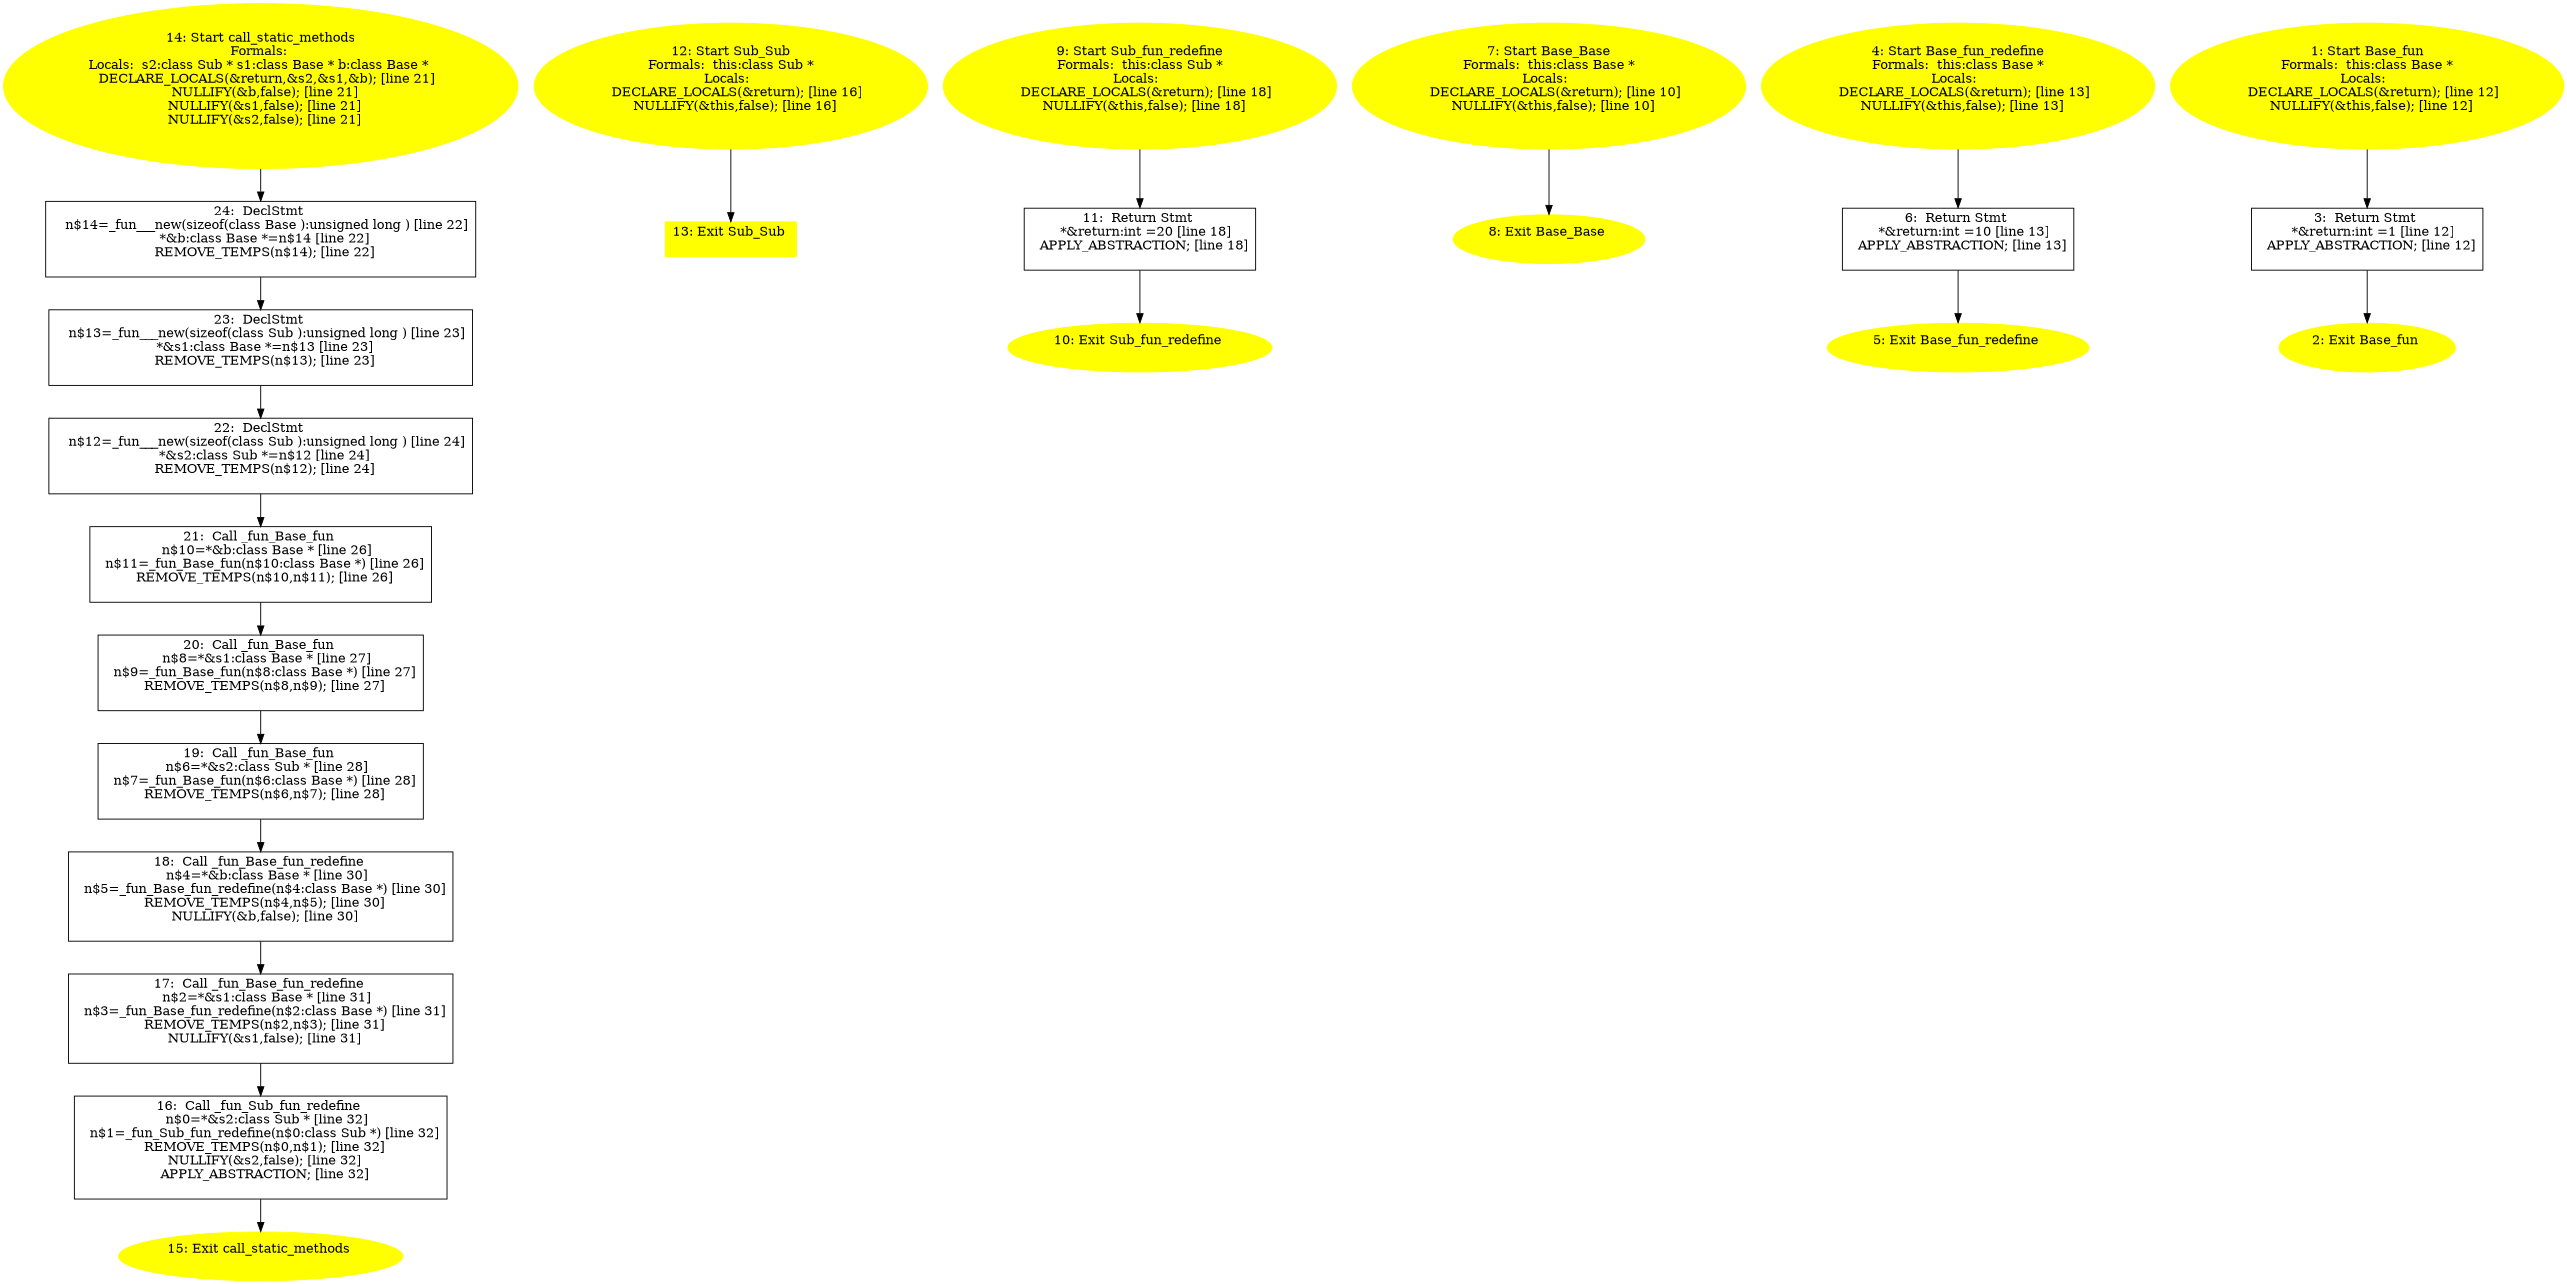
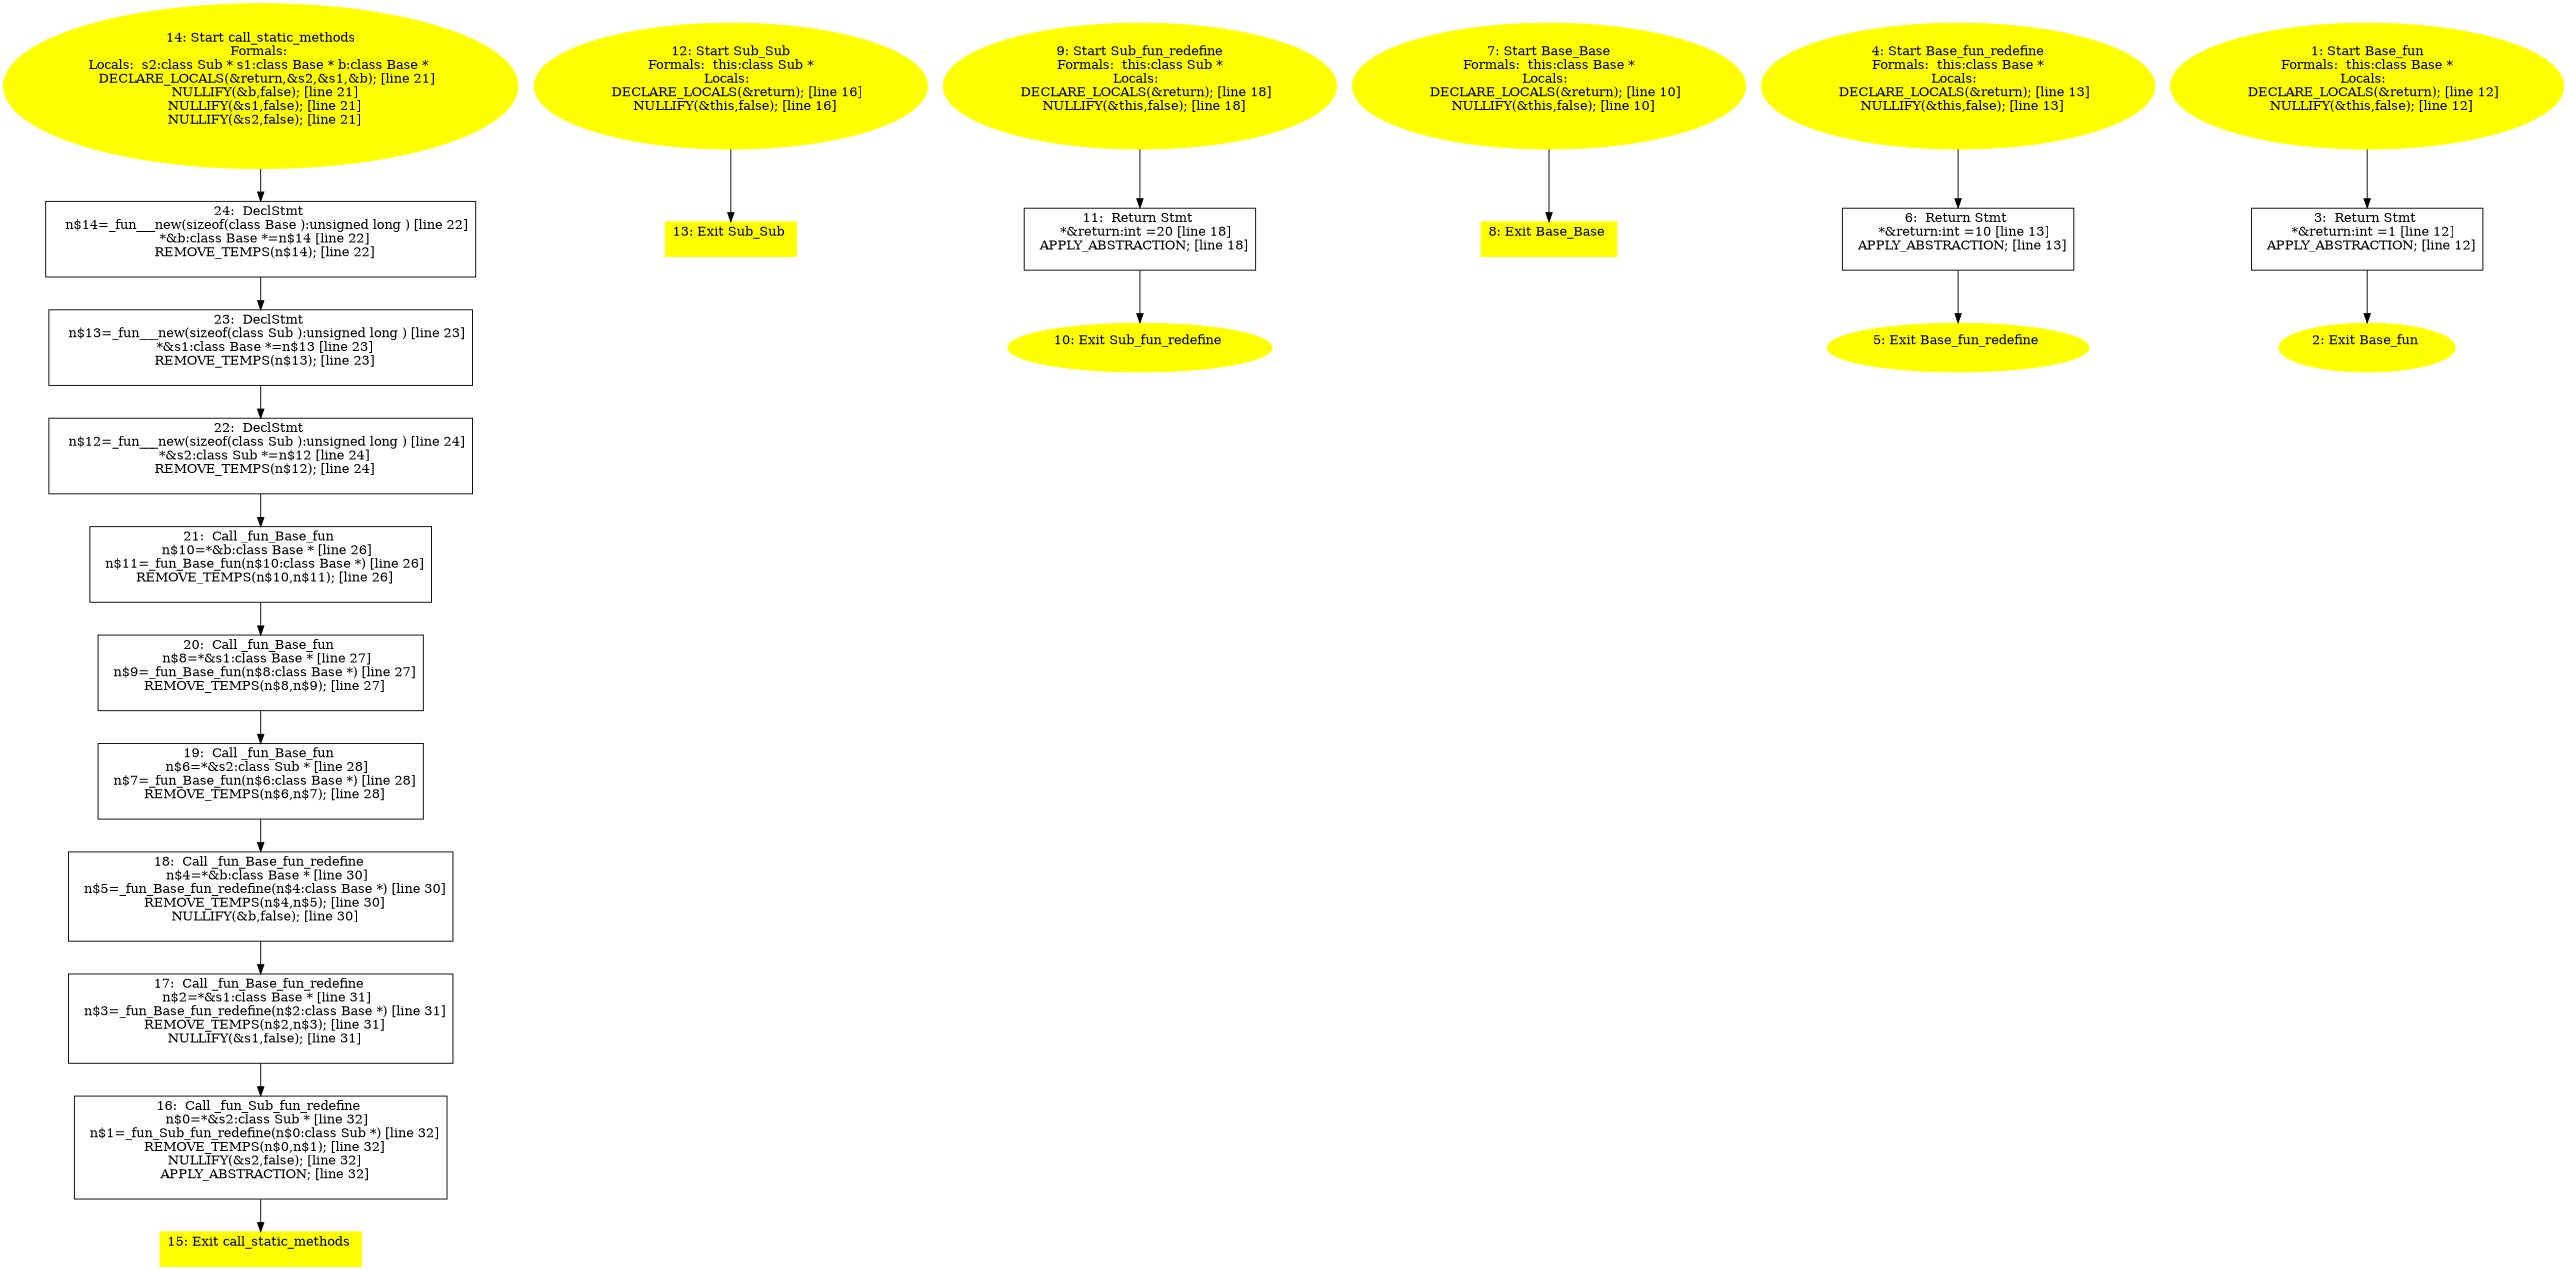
node "8: Exit Base_Base": shape ellipse -> box
node "15: Exit call_static_methods": shape ellipse -> box
